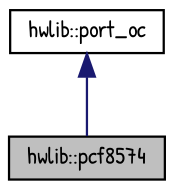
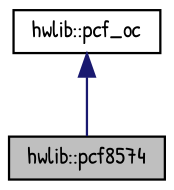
node "hwlib::port_oc": label "hwlib::port_oc" -> "hwlib::pcf_oc"
